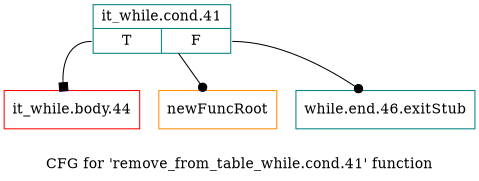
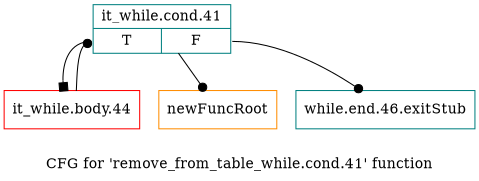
edge "it_while.body.44" -> "it_while.cond.41": added
